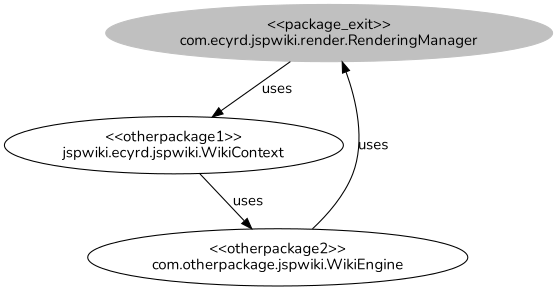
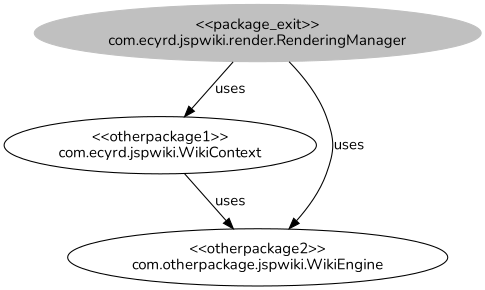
node "<<otherpackage1>> jspwiki.ecyrd.jspwiki.WikiContext": label "<<otherpackage1>> jspwiki.ecyrd.jspwiki.WikiContext" -> "<<otherpackage1>> com.ecyrd.jspwiki.WikiContext"
edge "<<otherpackage2>> com.otherpackage.jspwiki.WikiEngine" -> "<<package_exit>> com.ecyrd.jspwiki.render.RenderingManager": reversed
